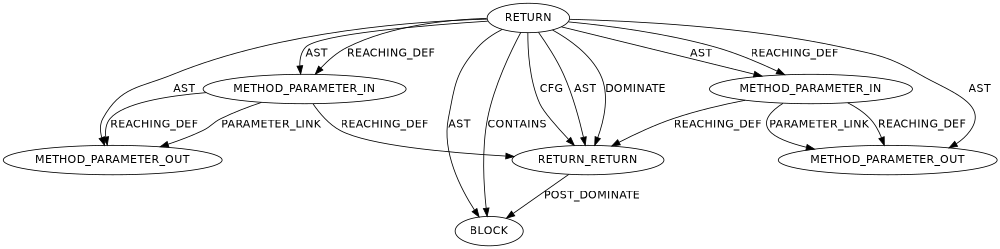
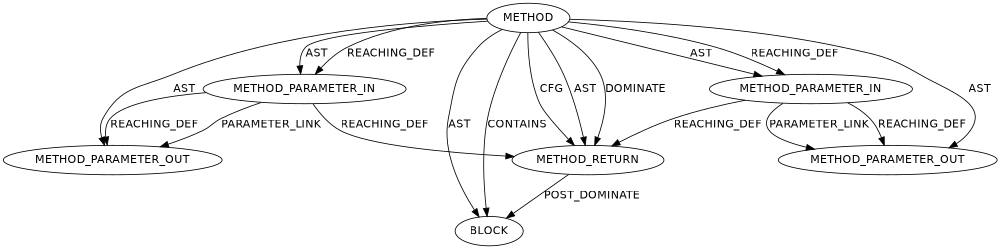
node "RETURN": label "RETURN" -> "METHOD"
node "RETURN_RETURN": label "RETURN_RETURN" -> "METHOD_RETURN"
